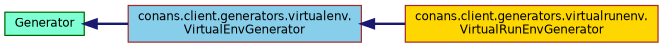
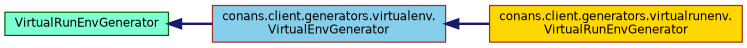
node "Generator": label "Generator" -> "VirtualRunEnvGenerator"
